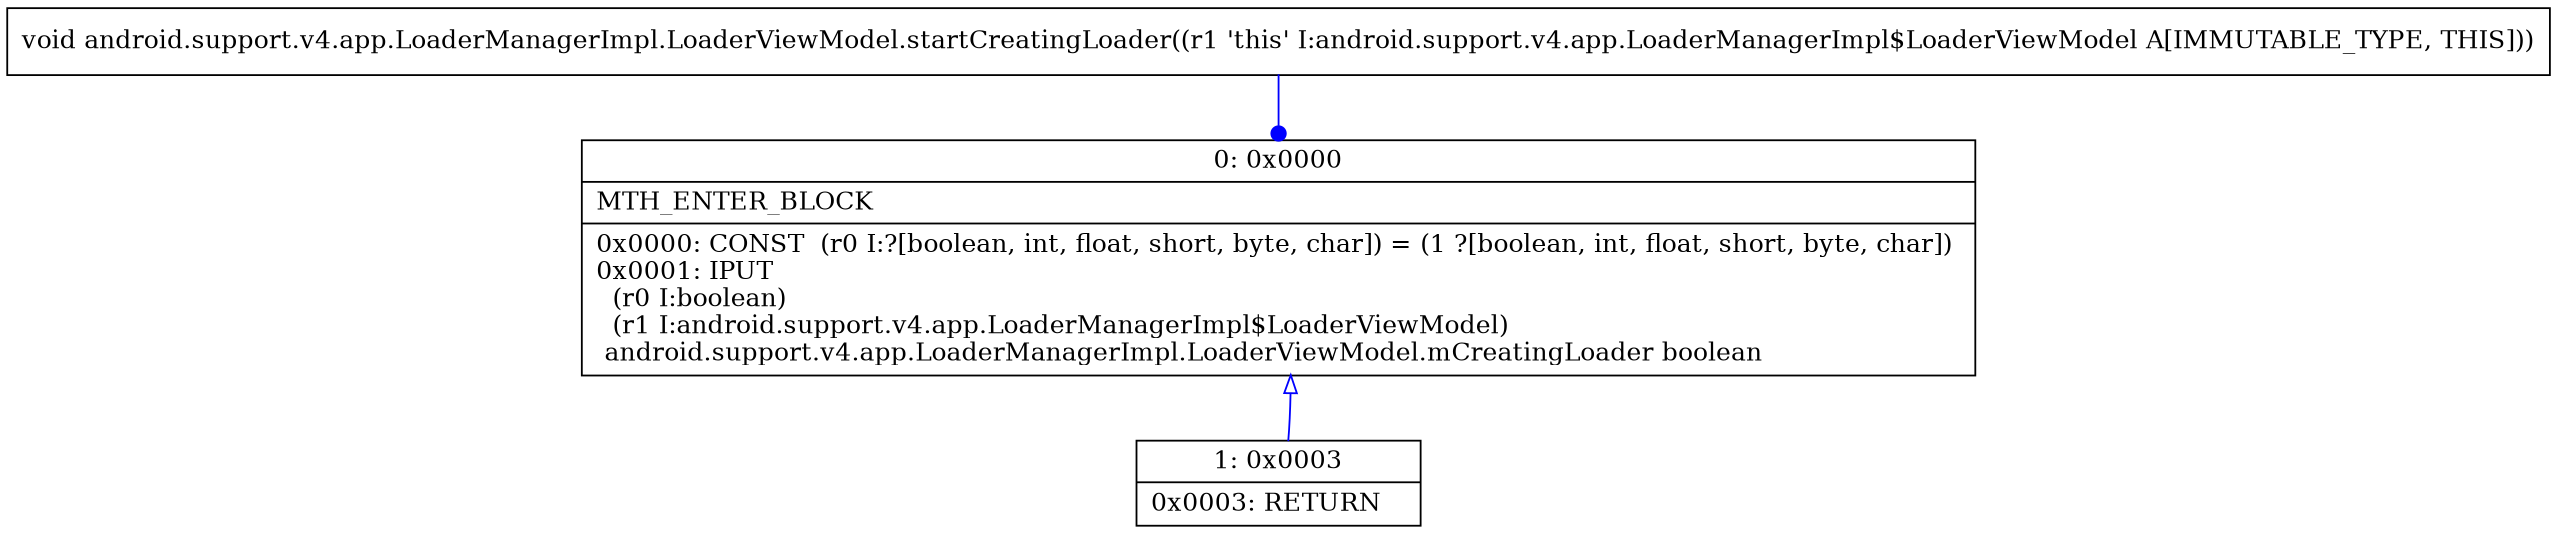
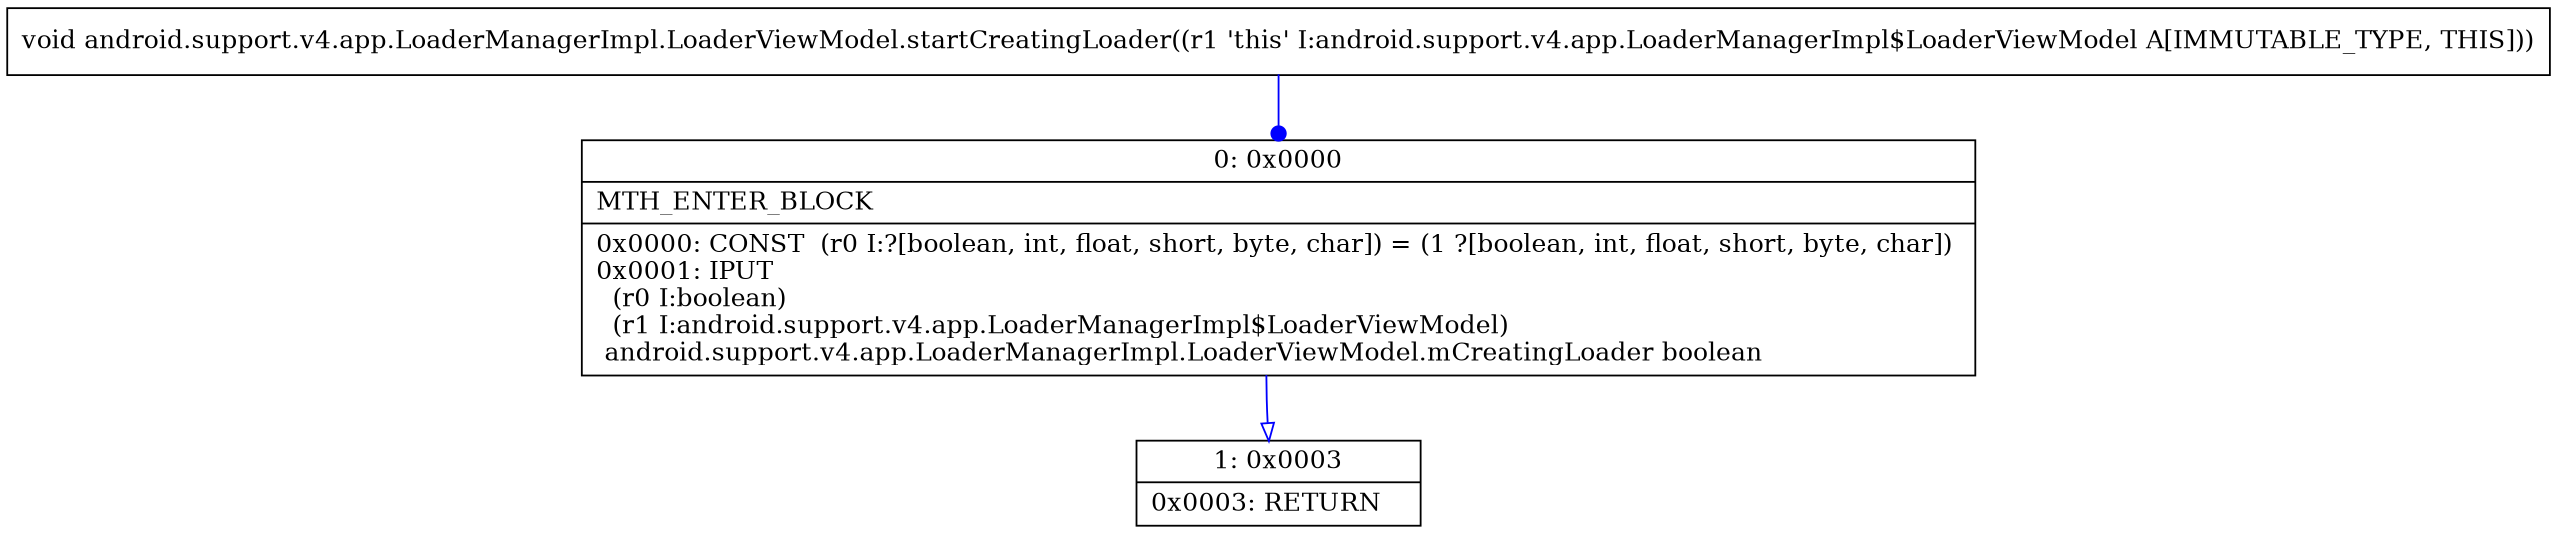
edge "1: 0x0003" -> "0: 0x0000": reversed
